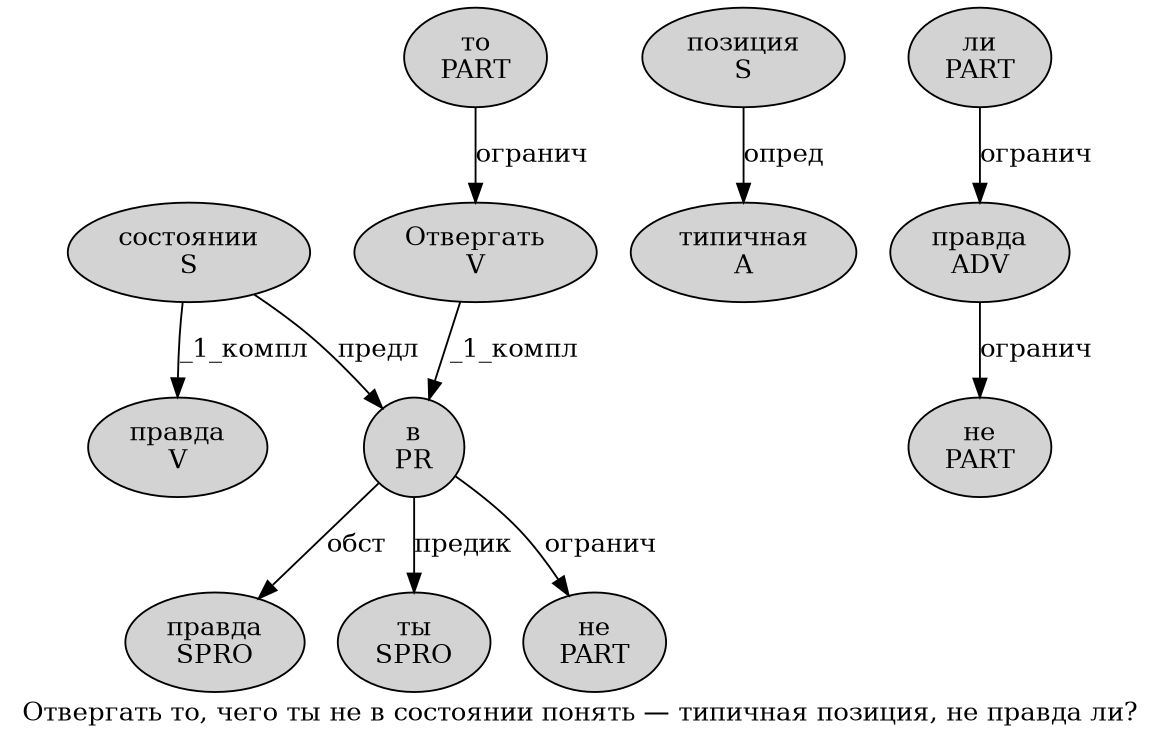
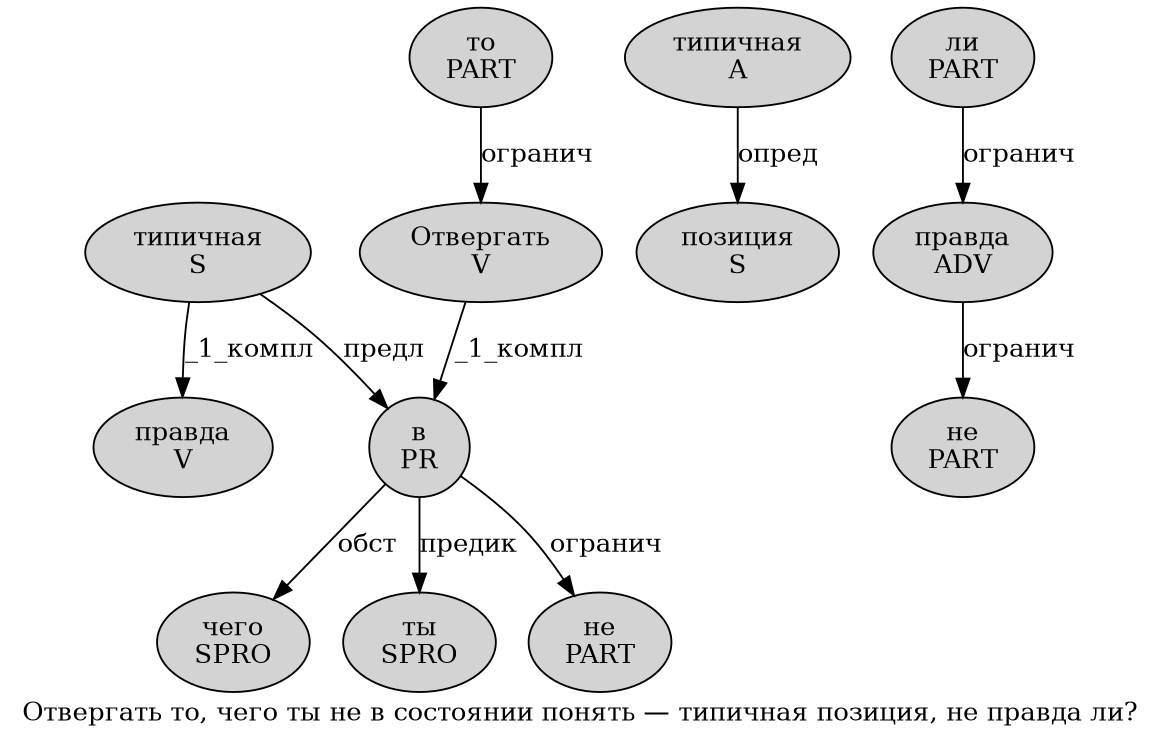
edge "позиция S" -> "типичная A": reversed
node "состоянии S": label "состоянии S" -> "типичная S"
node "правда SPRO": label "правда SPRO" -> "чего SPRO"
